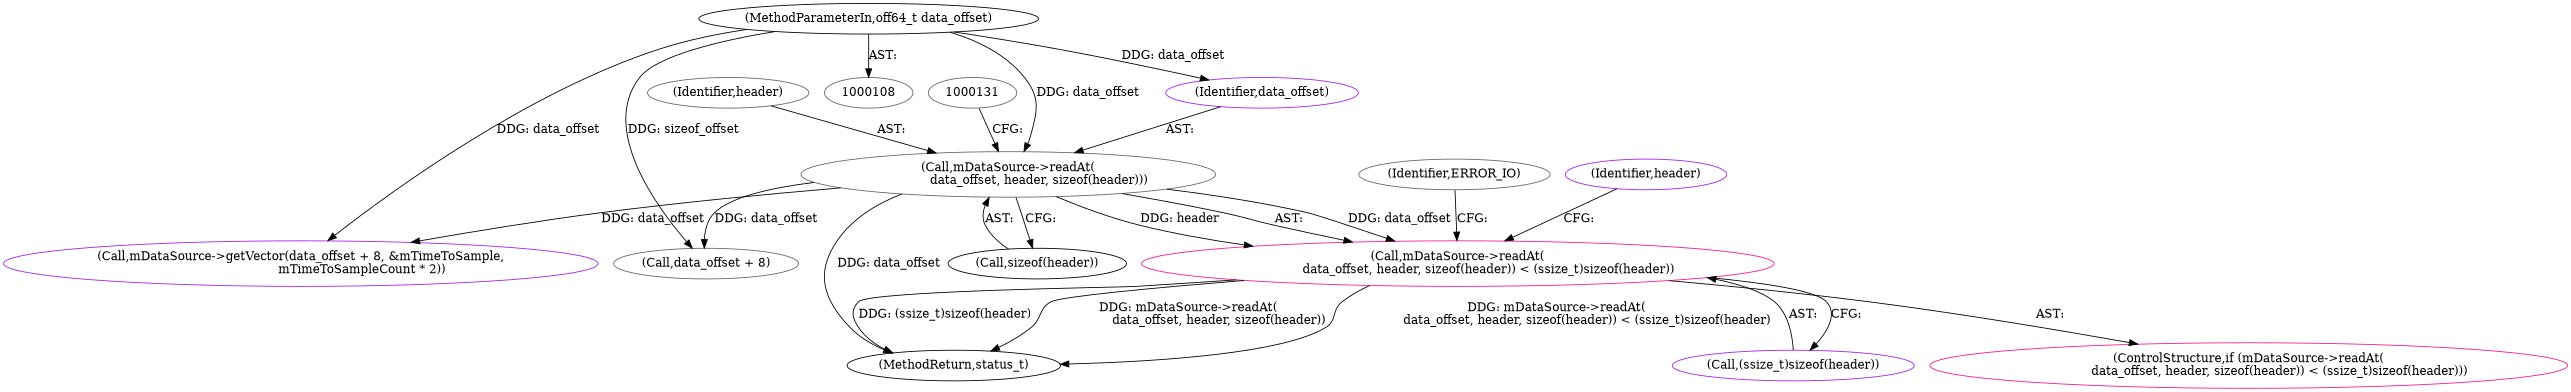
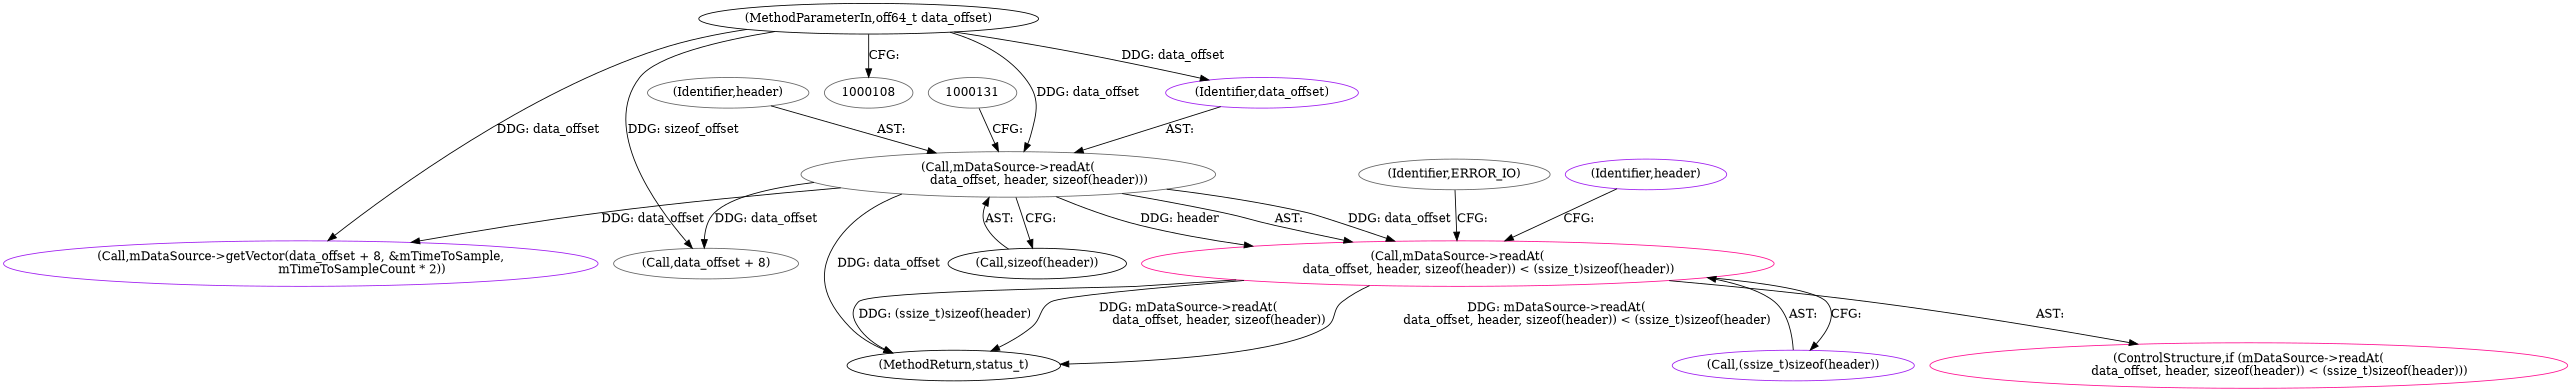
edge "(MethodParameterIn,off64_t data_offset)" -> "1000108": label "AST: " -> "CFG: "
